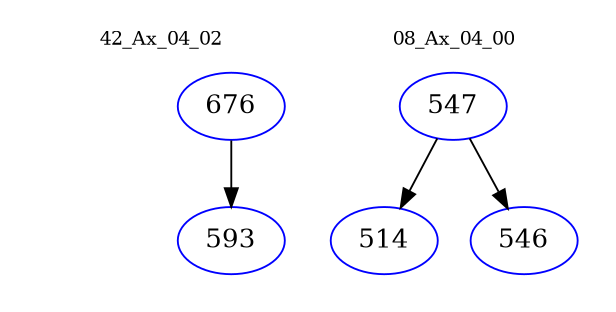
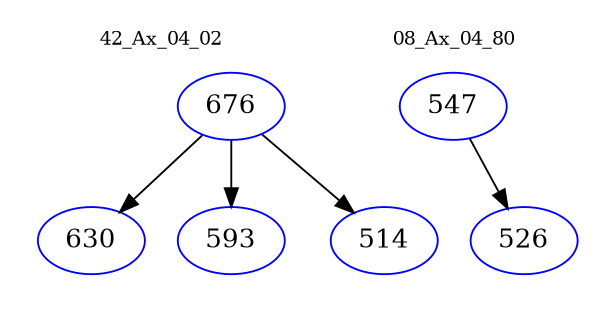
cluster "08_Ax_04_00": label "08_Ax_04_00" -> "08_Ax_04_80"
edge "547" -> "514": now "676" -> "514"
node "630": added
node "546": label "546" -> "526"
